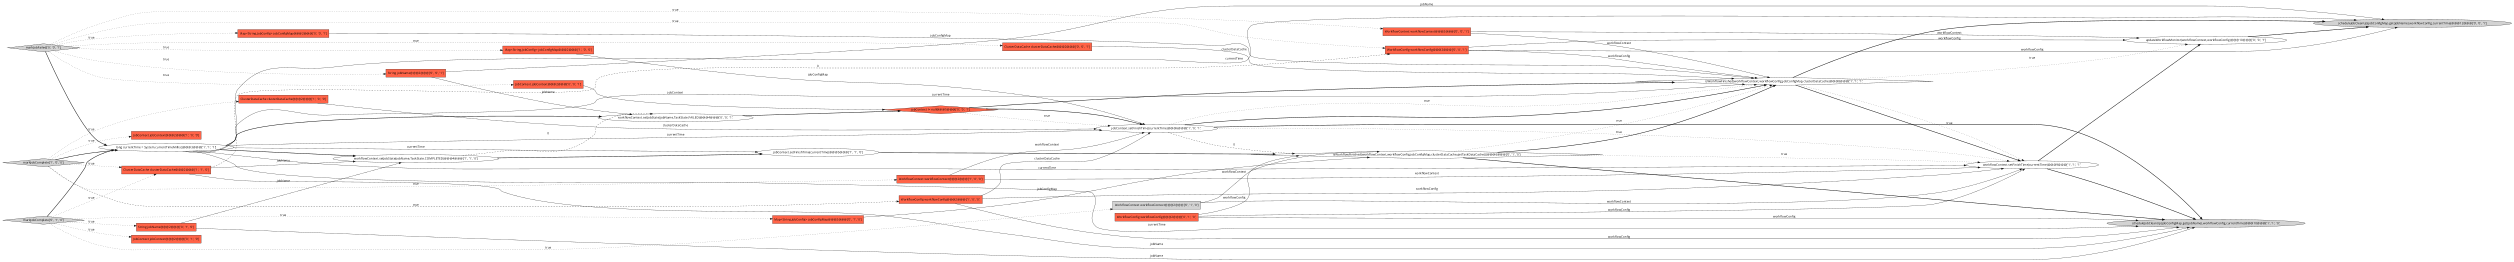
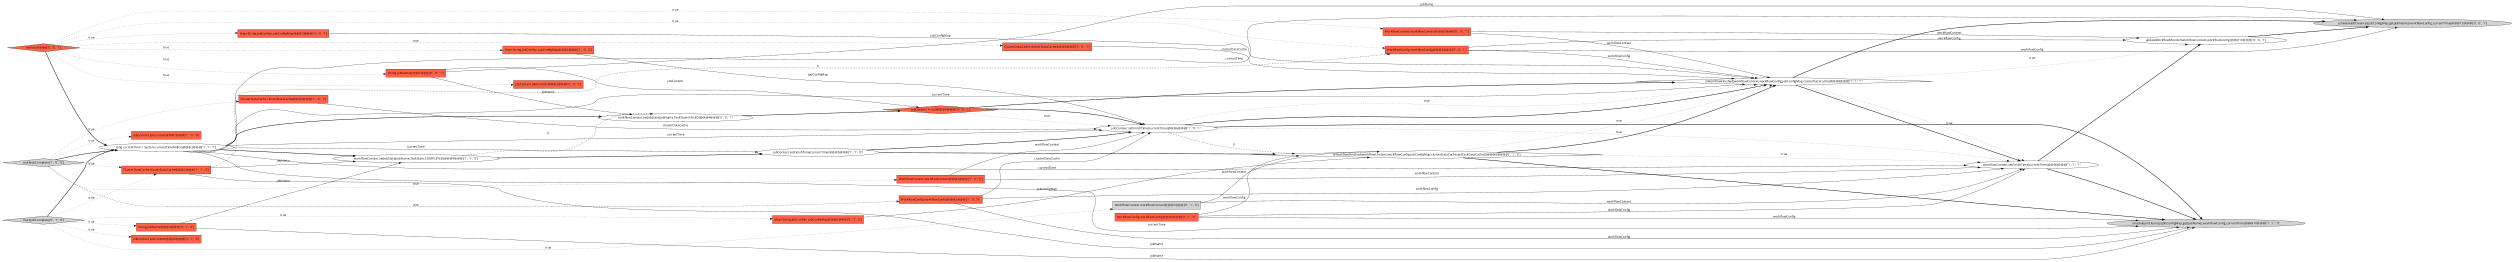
node "markJobFailed['0', '0', '1']": fillcolor lightgray -> tomato
edge "JobContext jobContext@@@2@@@['0', '0', '1']" -> "jobContext != null@@@5@@@['0', '0', '1']": now "String jobName@@@2@@@['0', '0', '1']" -> "jobContext != null@@@5@@@['0', '0', '1']"
edge "jobContext.setFinishTime(currentTime)@@@5@@@['1', '1', '0']" -> "jobContext.setFinishTime(currentTime)@@@6@@@['1', '0', '1']": added
